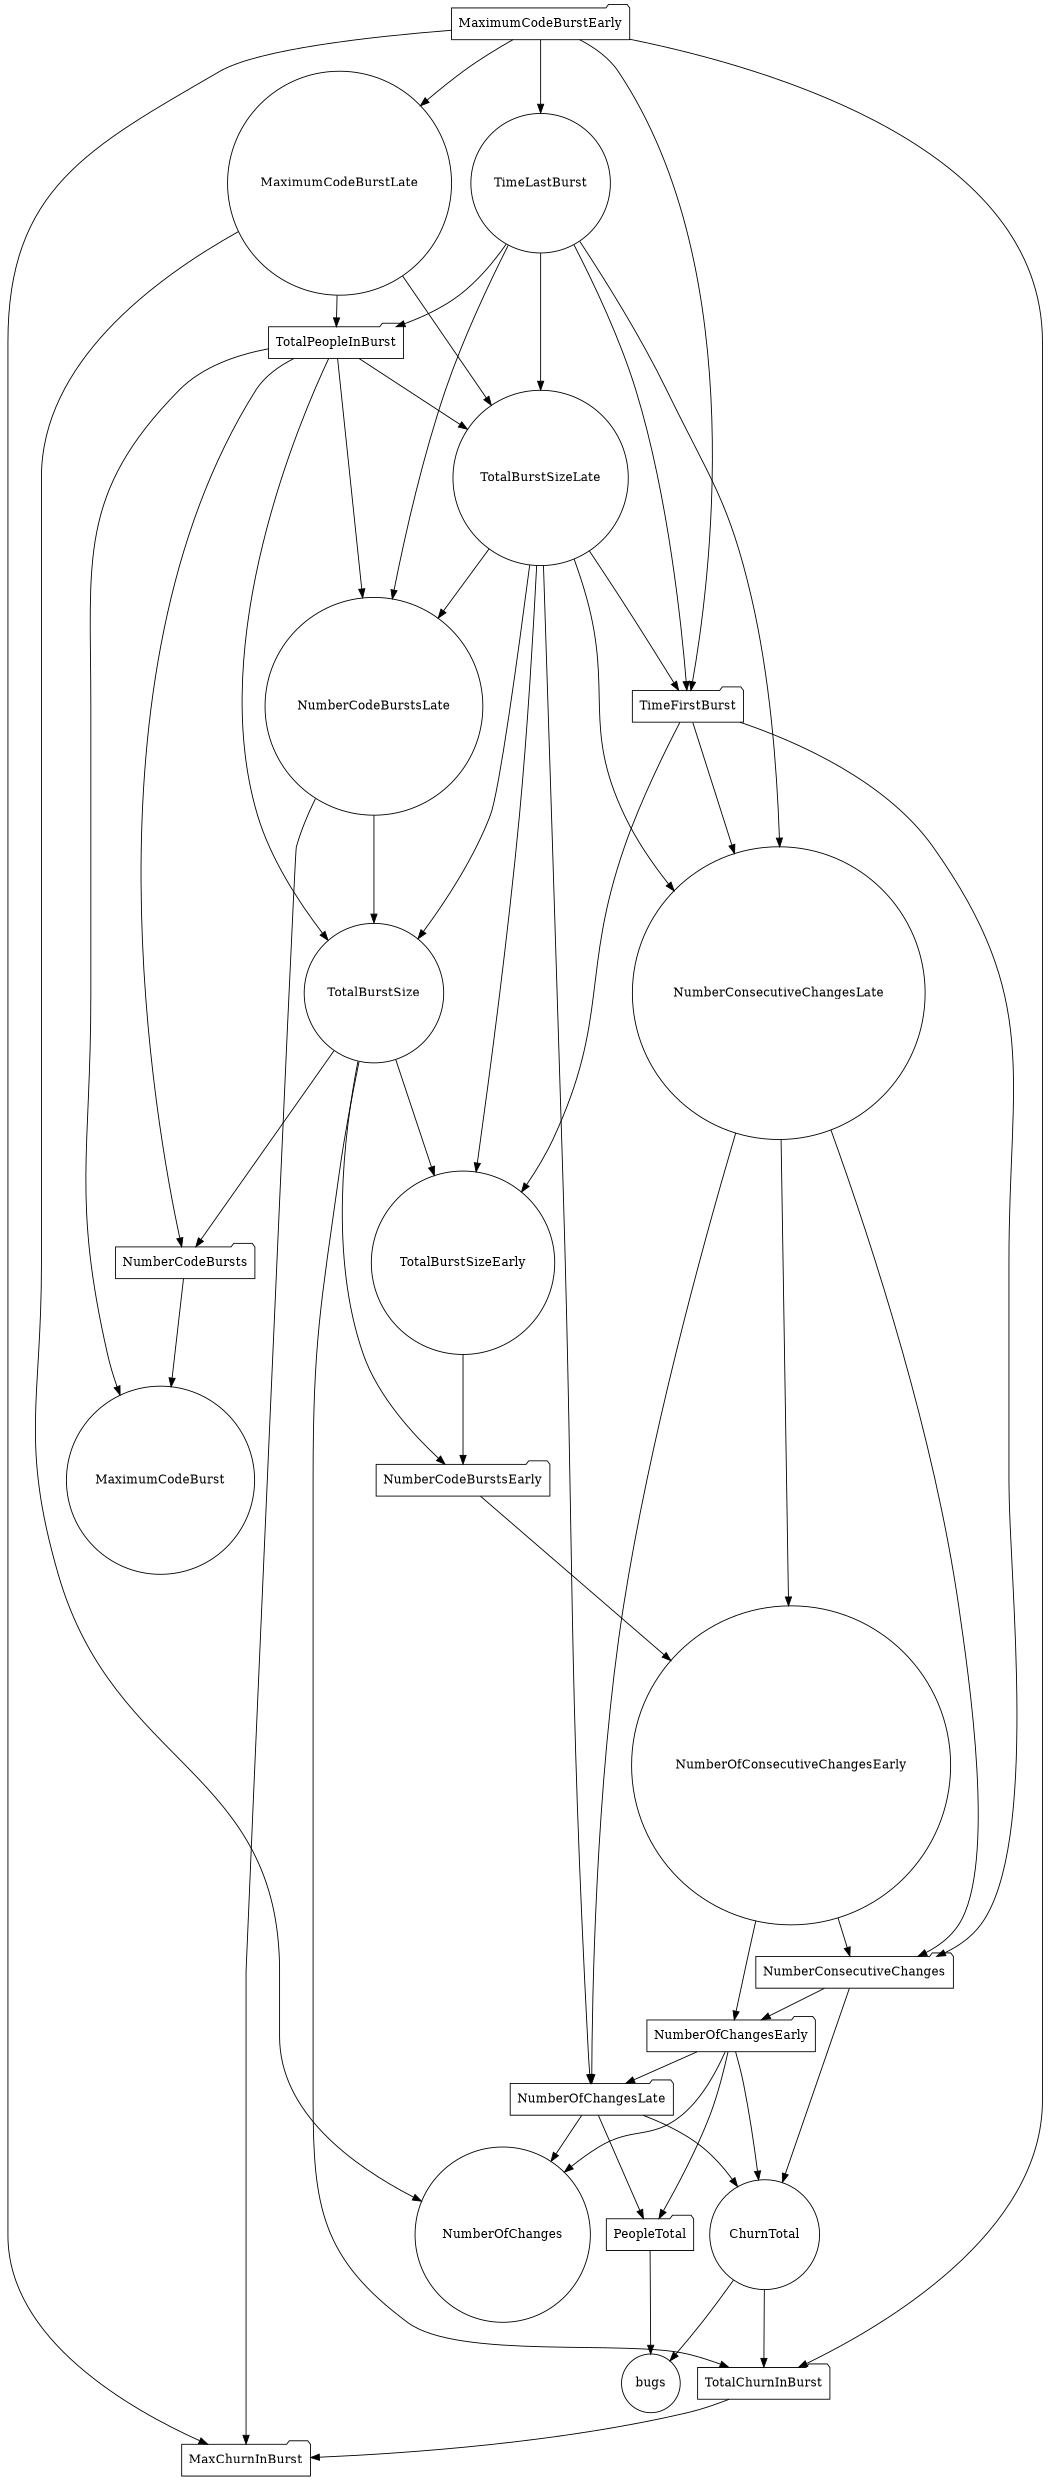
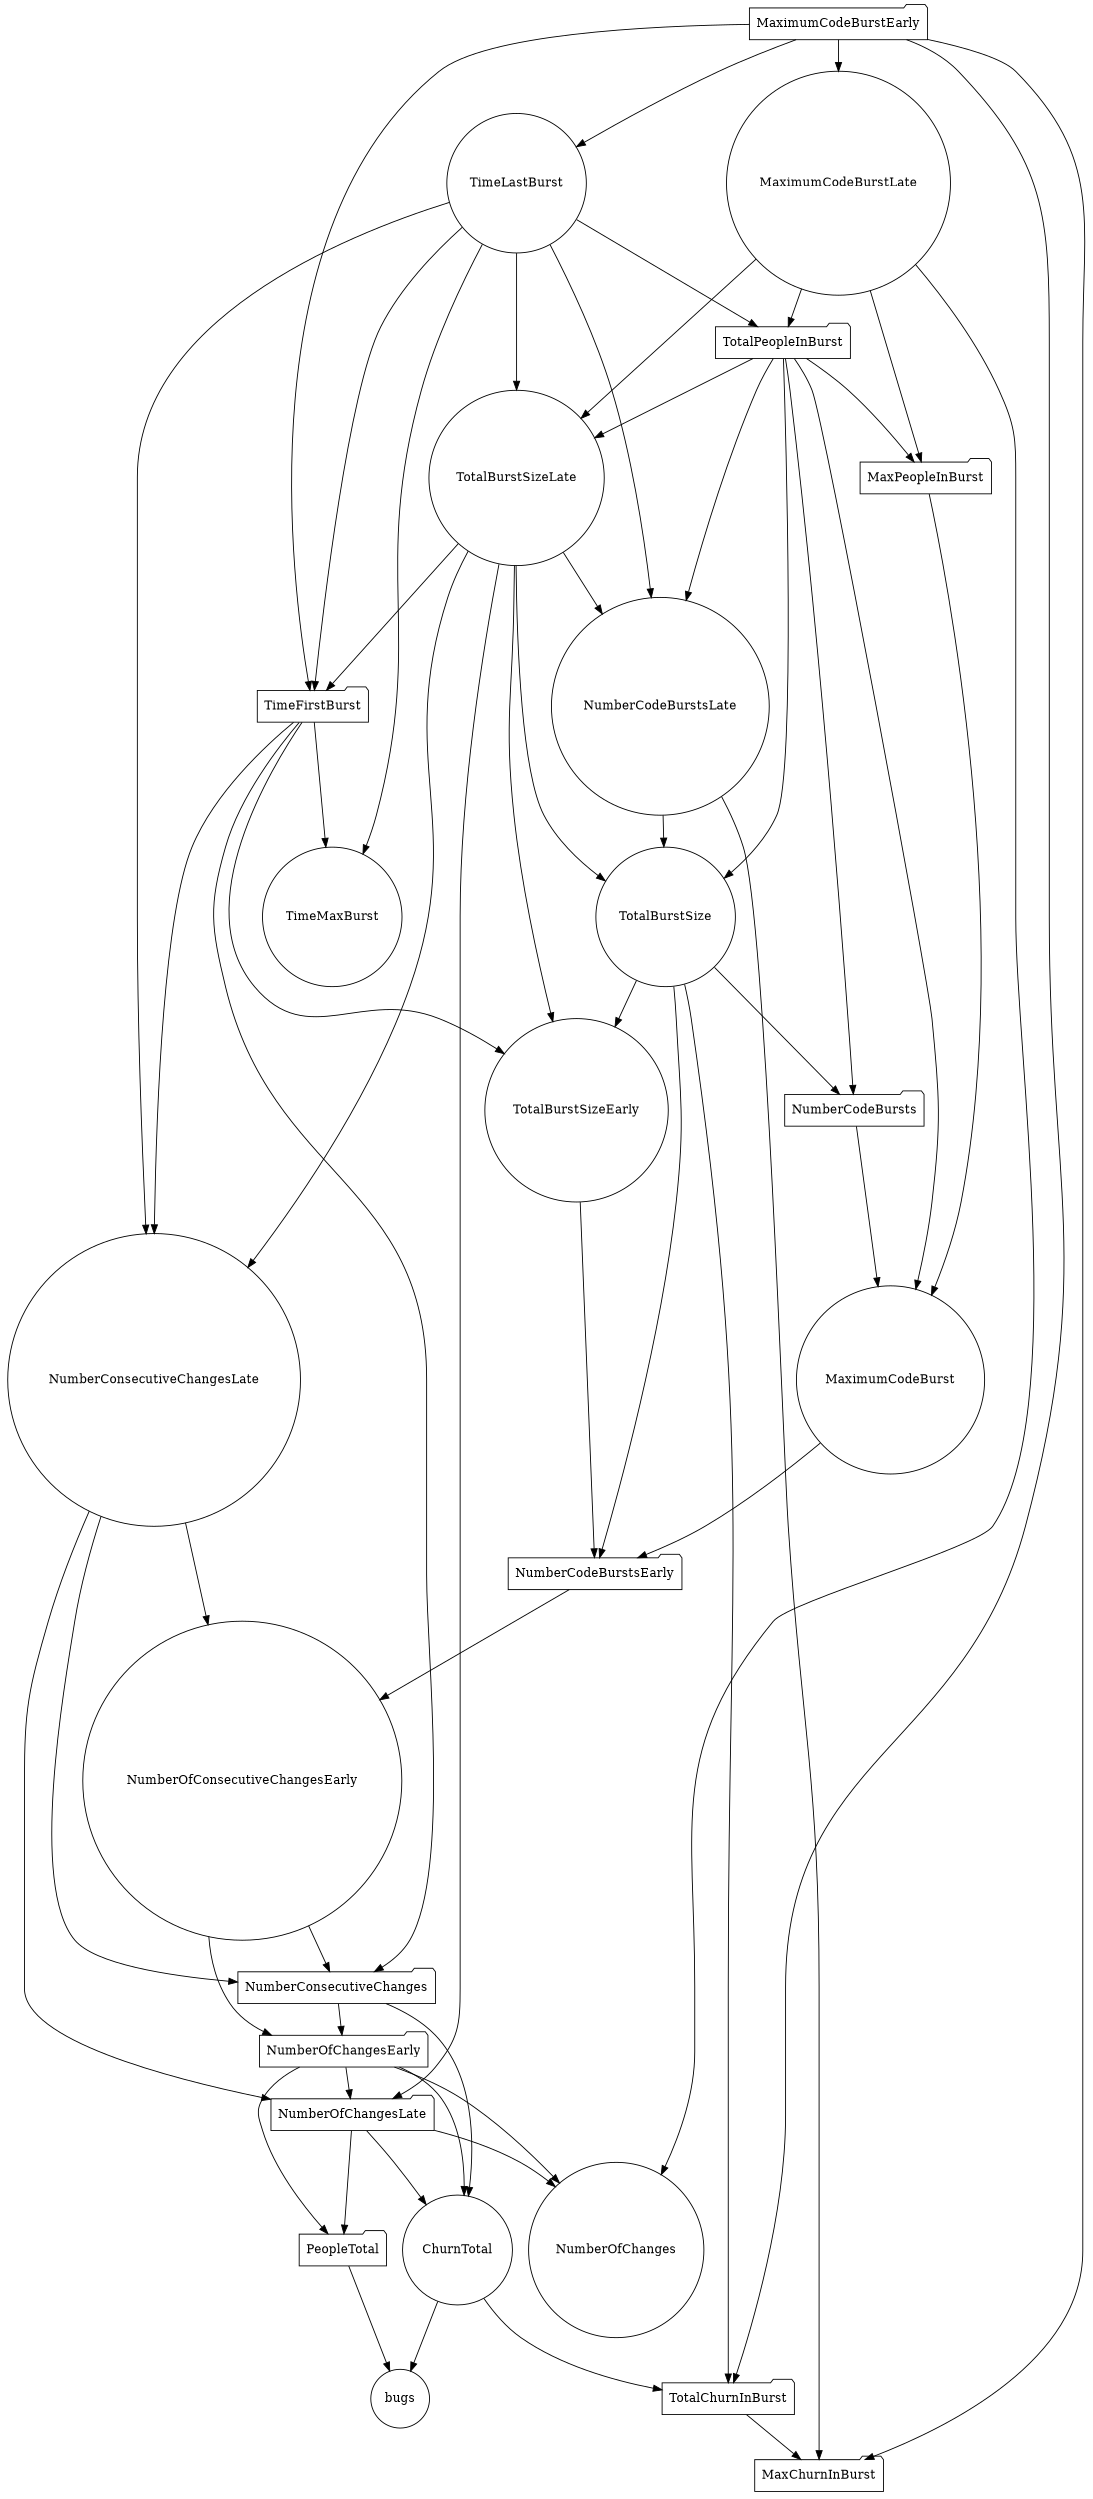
node "MaxPeopleInBurst": added
node "TimeMaxBurst": added
edge "MaximumCodeBurst" -> "NumberCodeBurstsEarly": added
